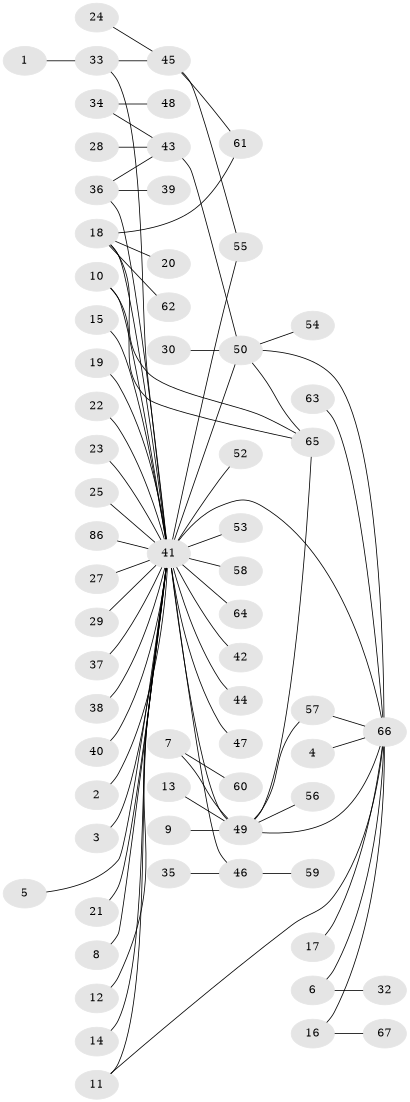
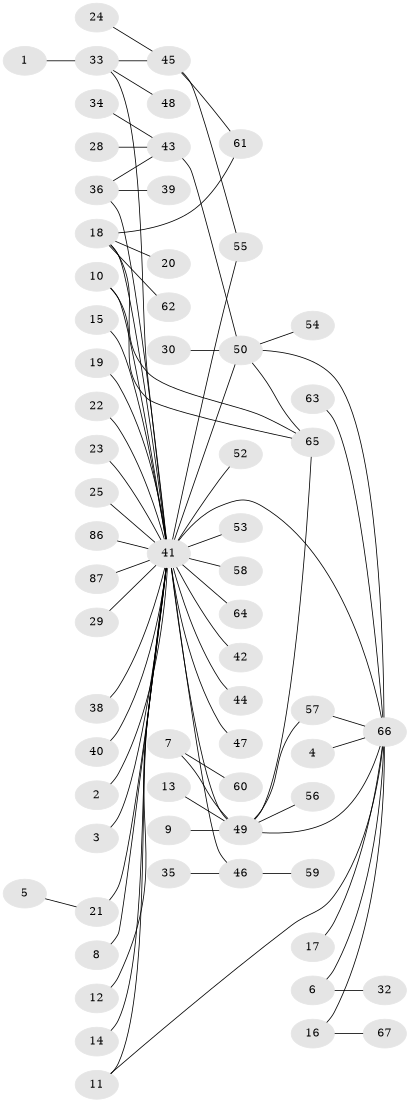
edge "34" -- "48": now "33" -- "48"
node "27": label "27" -> "87"
node "37": removed
edge "41" -- "5": now "21" -- "5"
